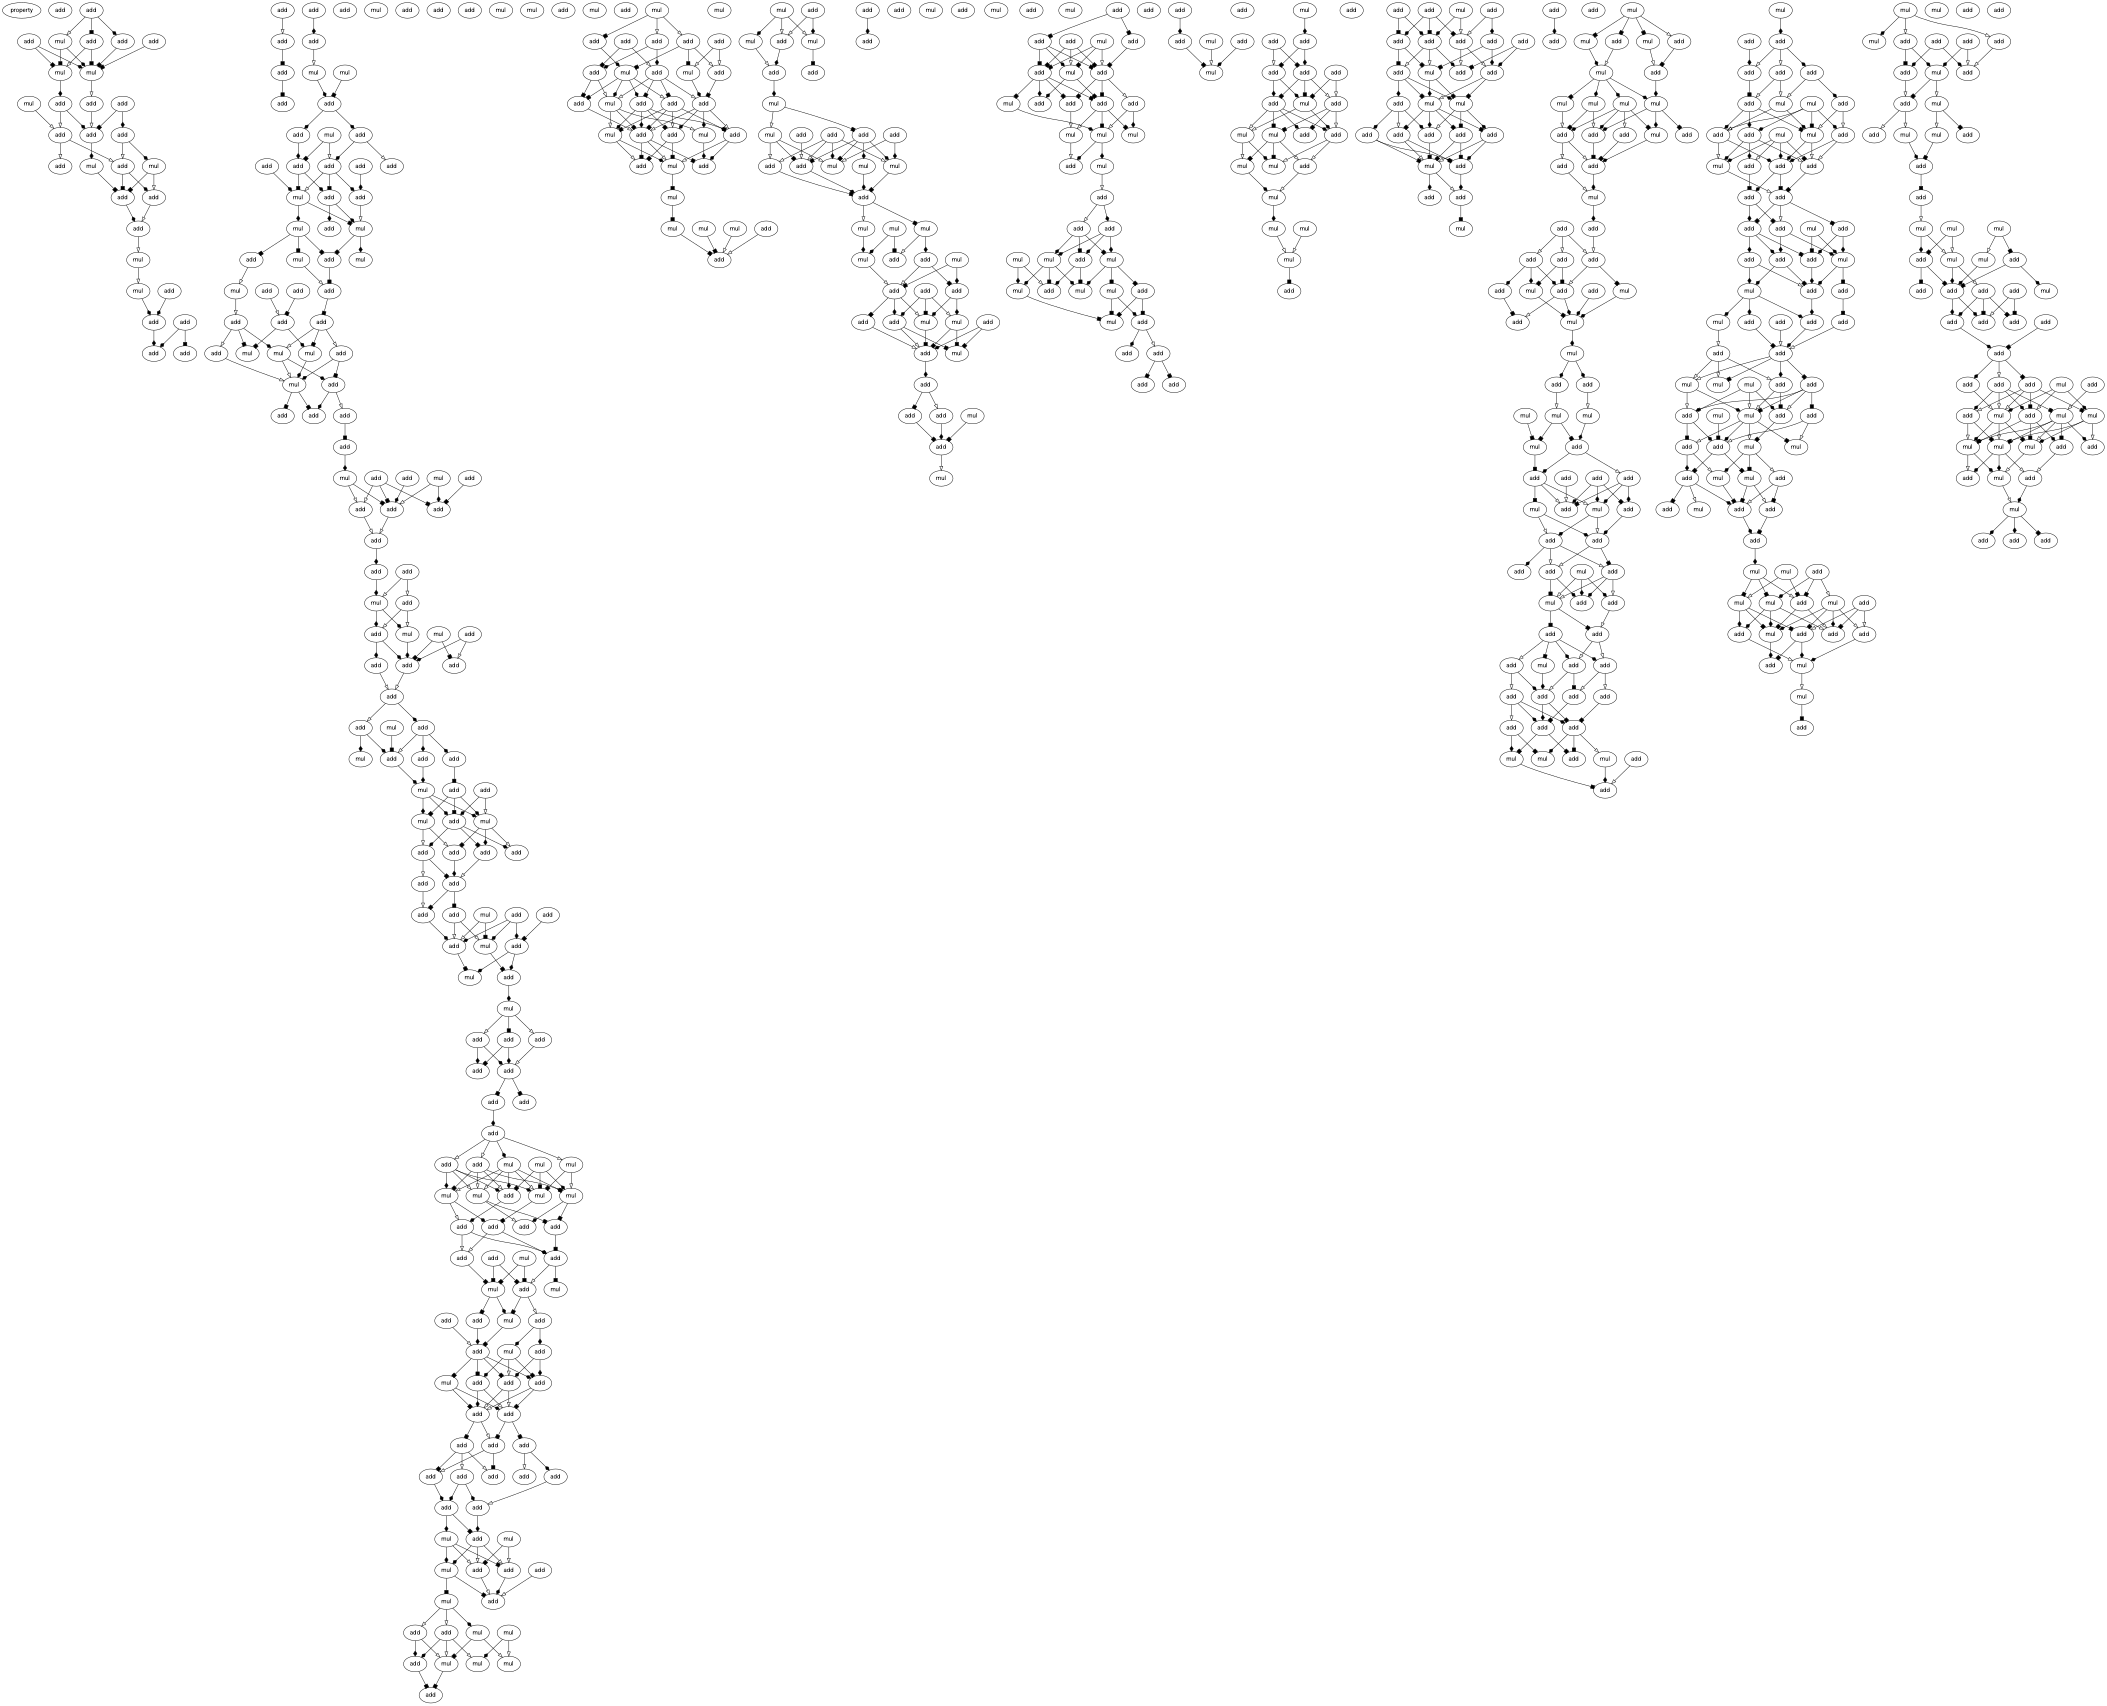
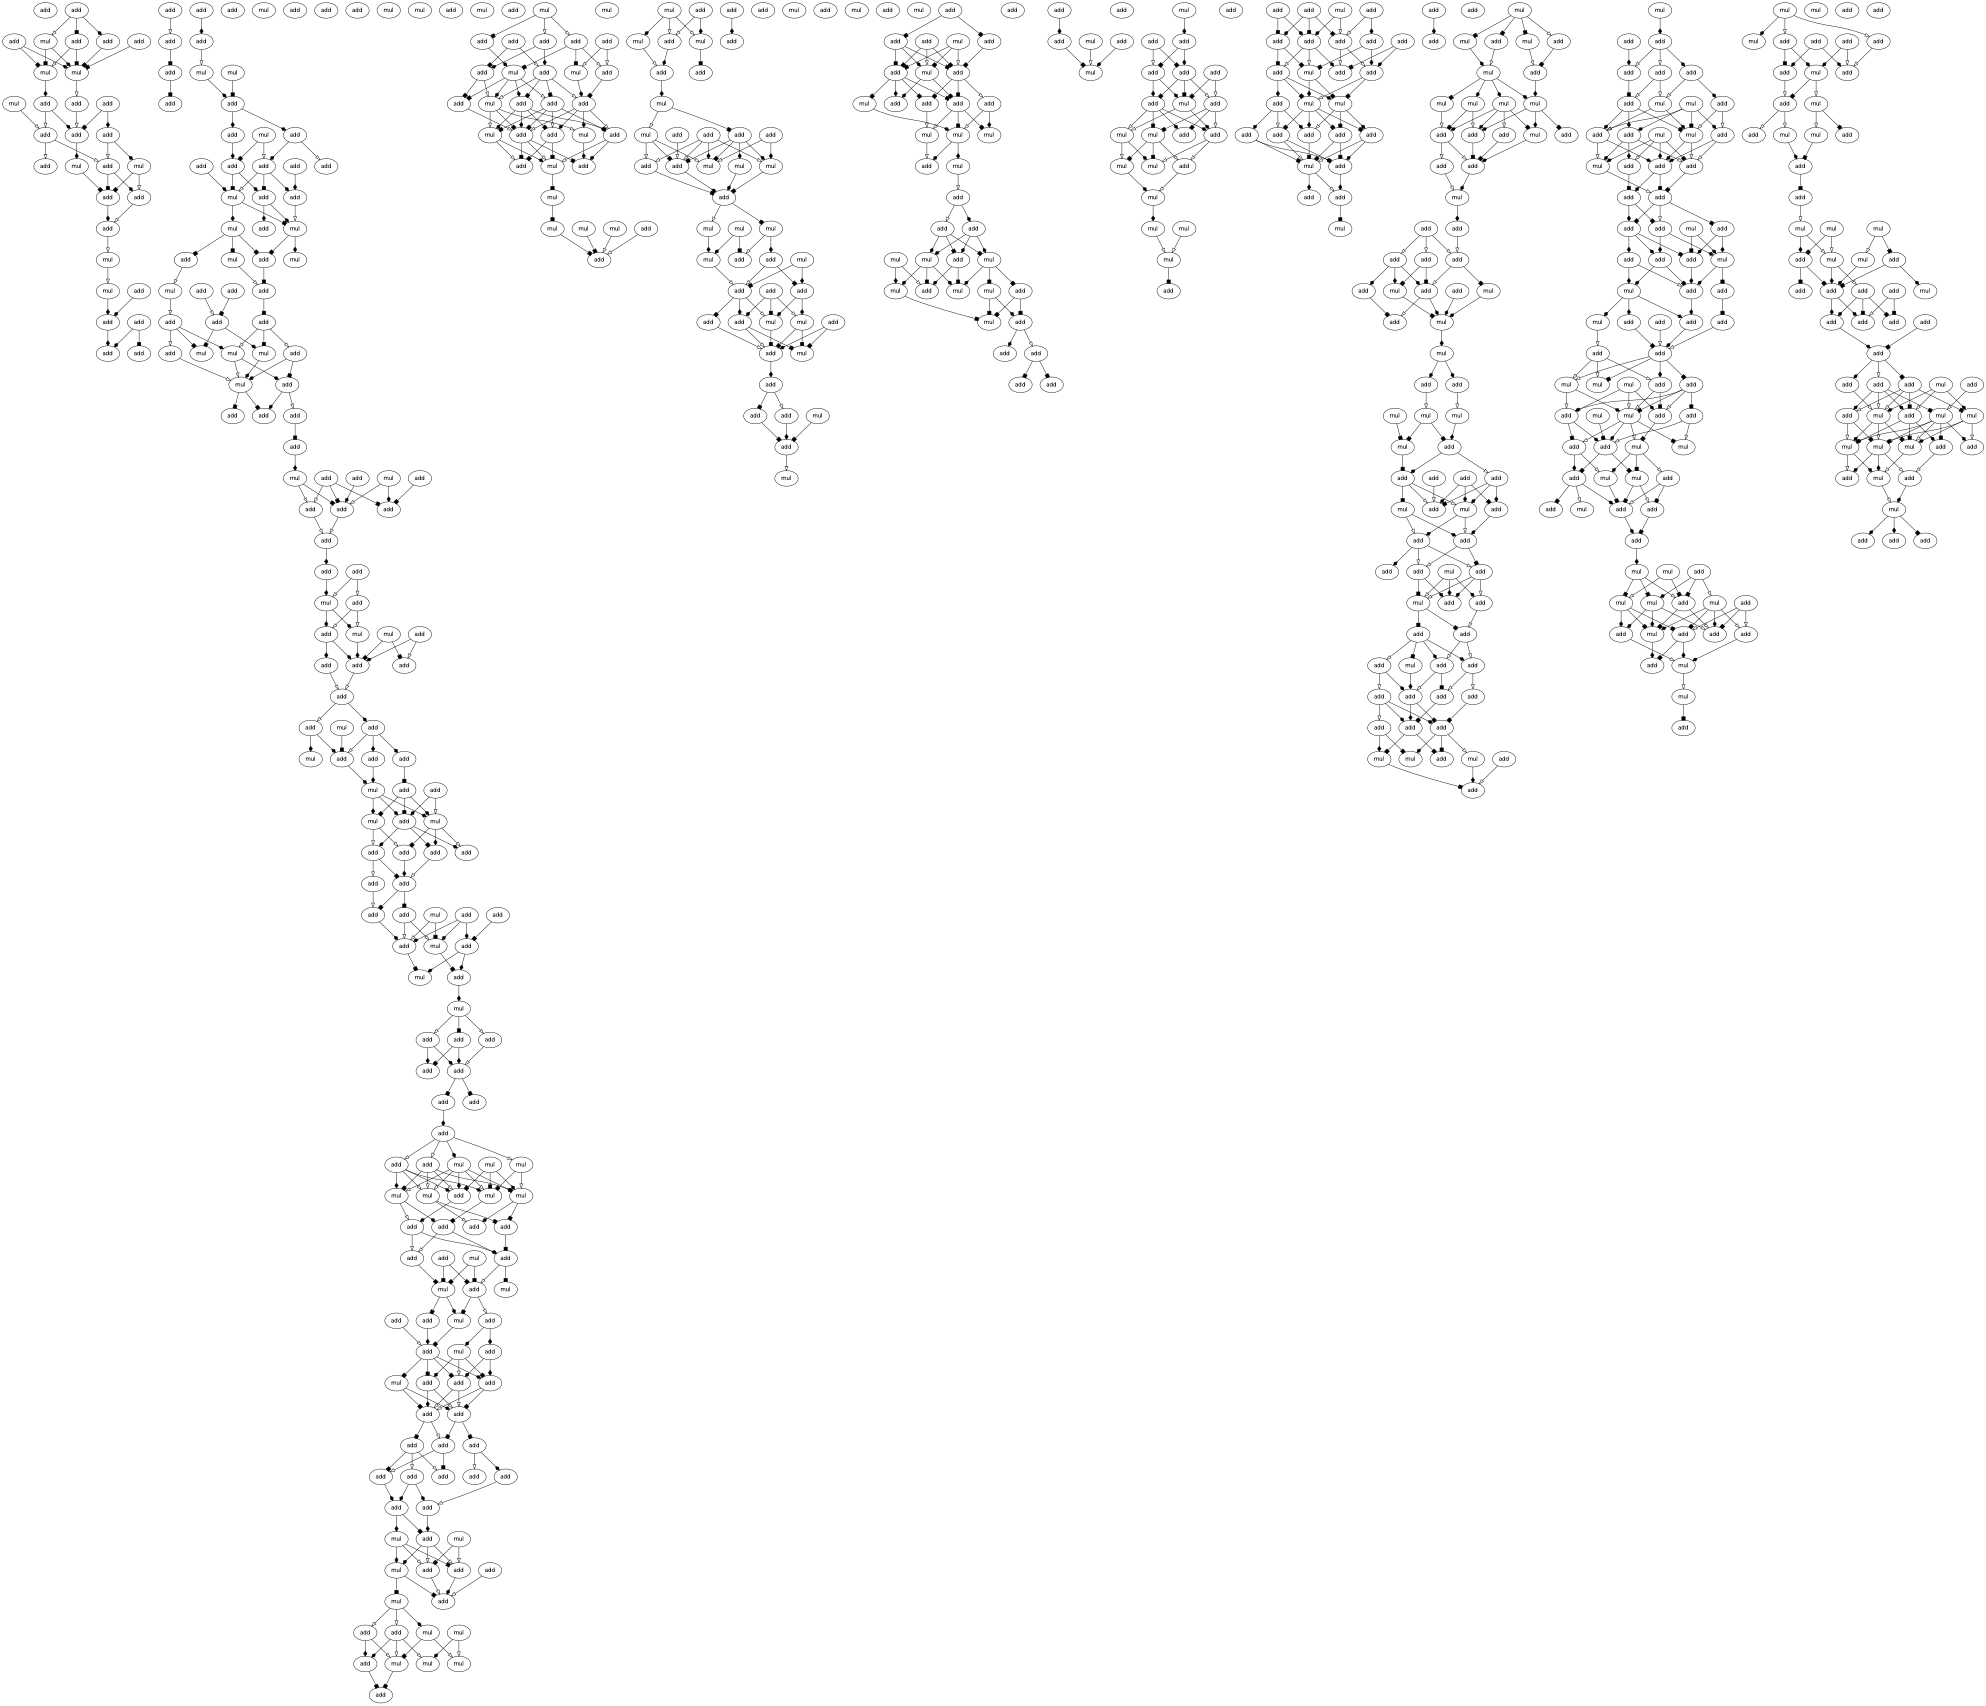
node "property": removed
